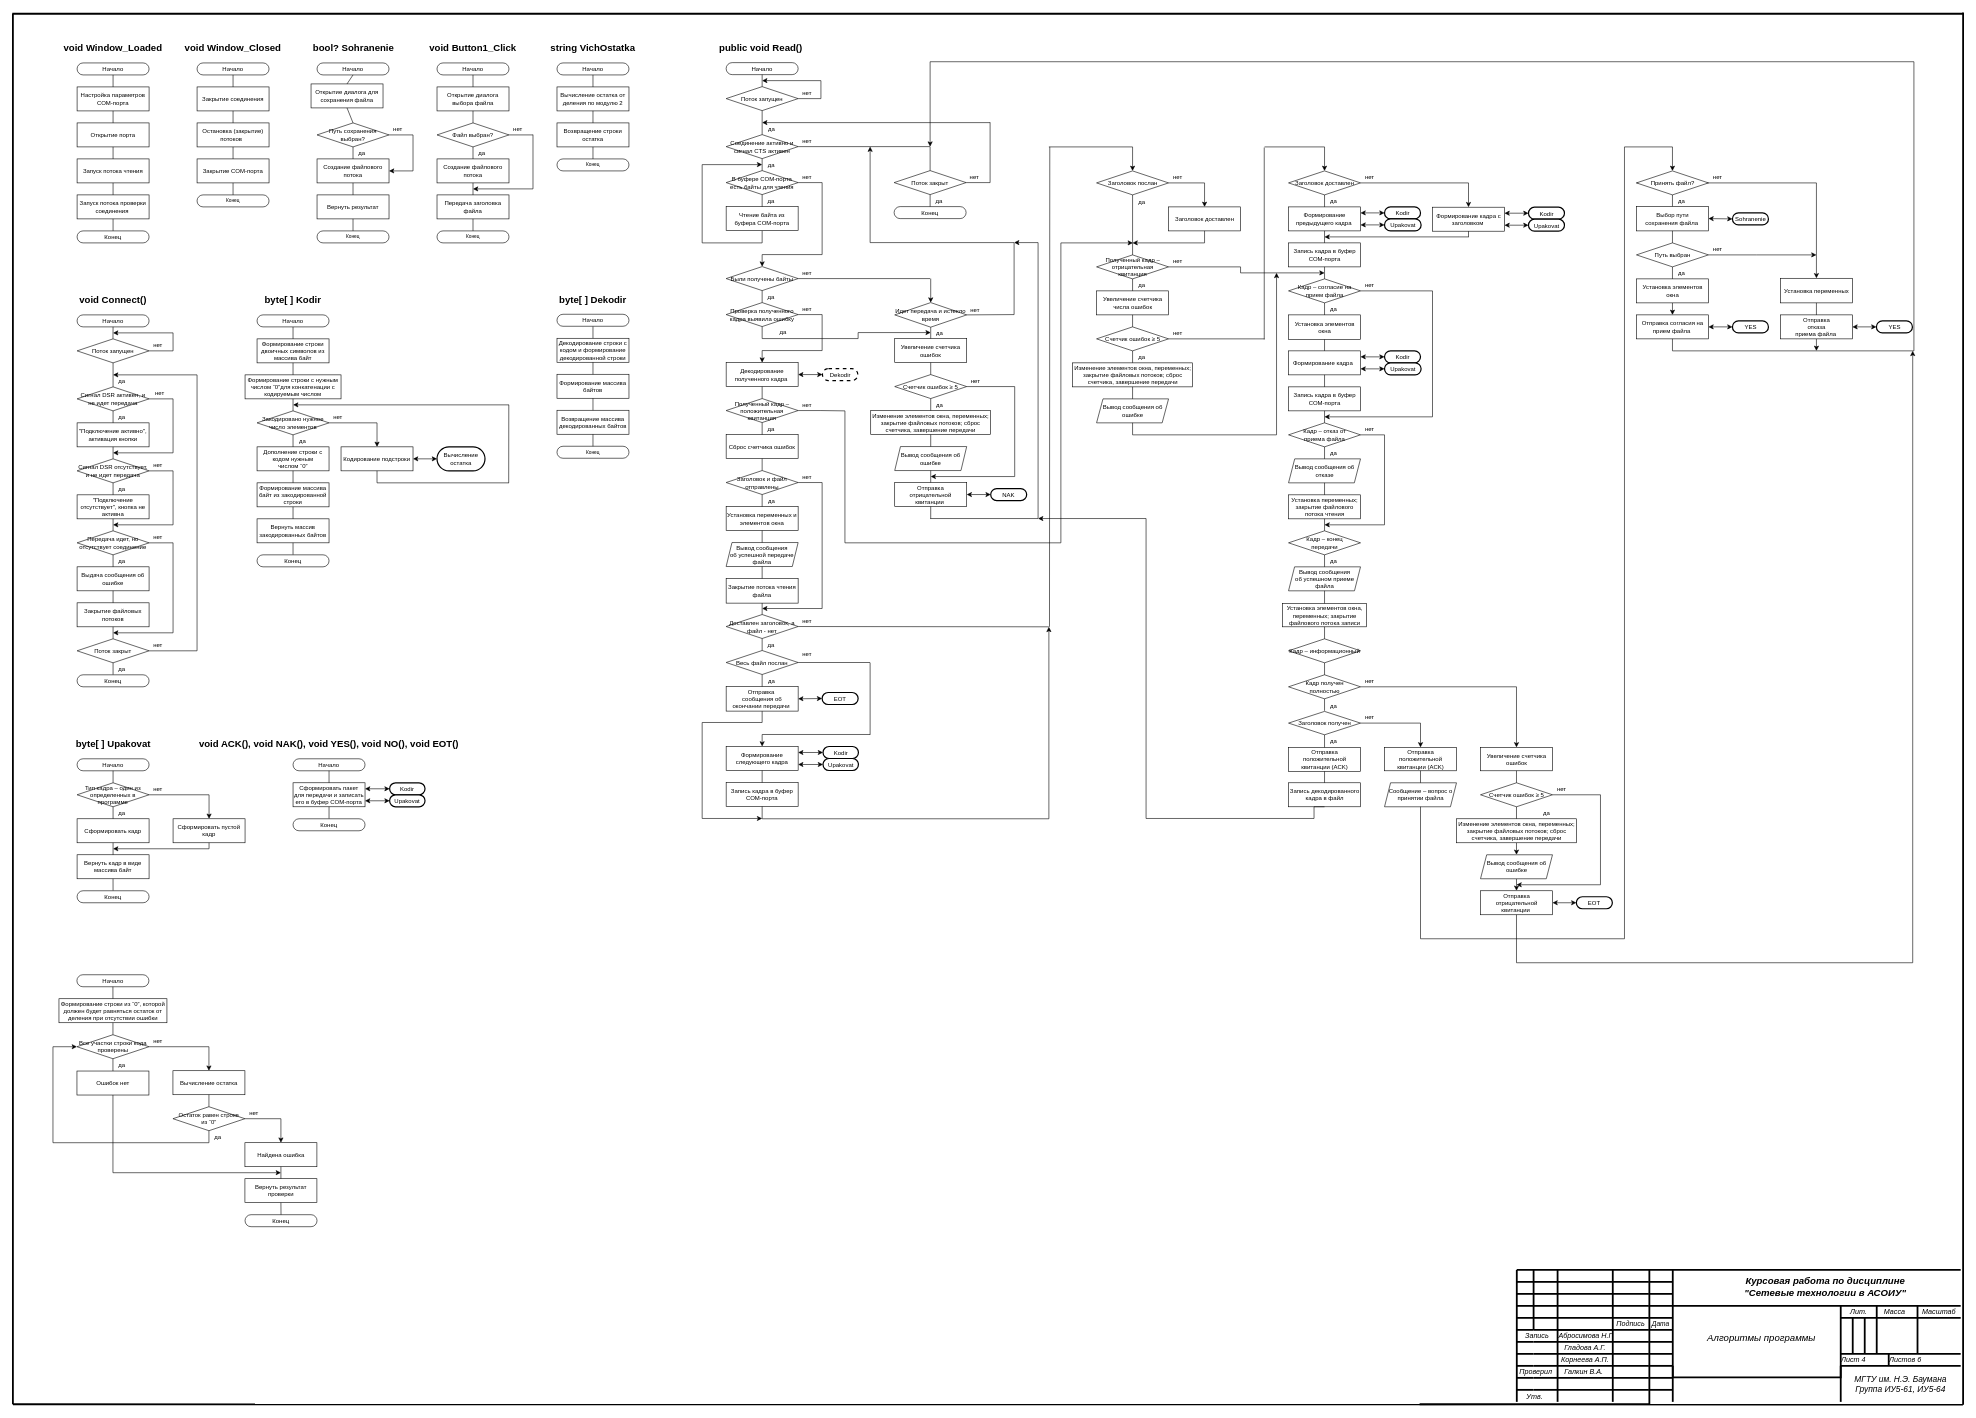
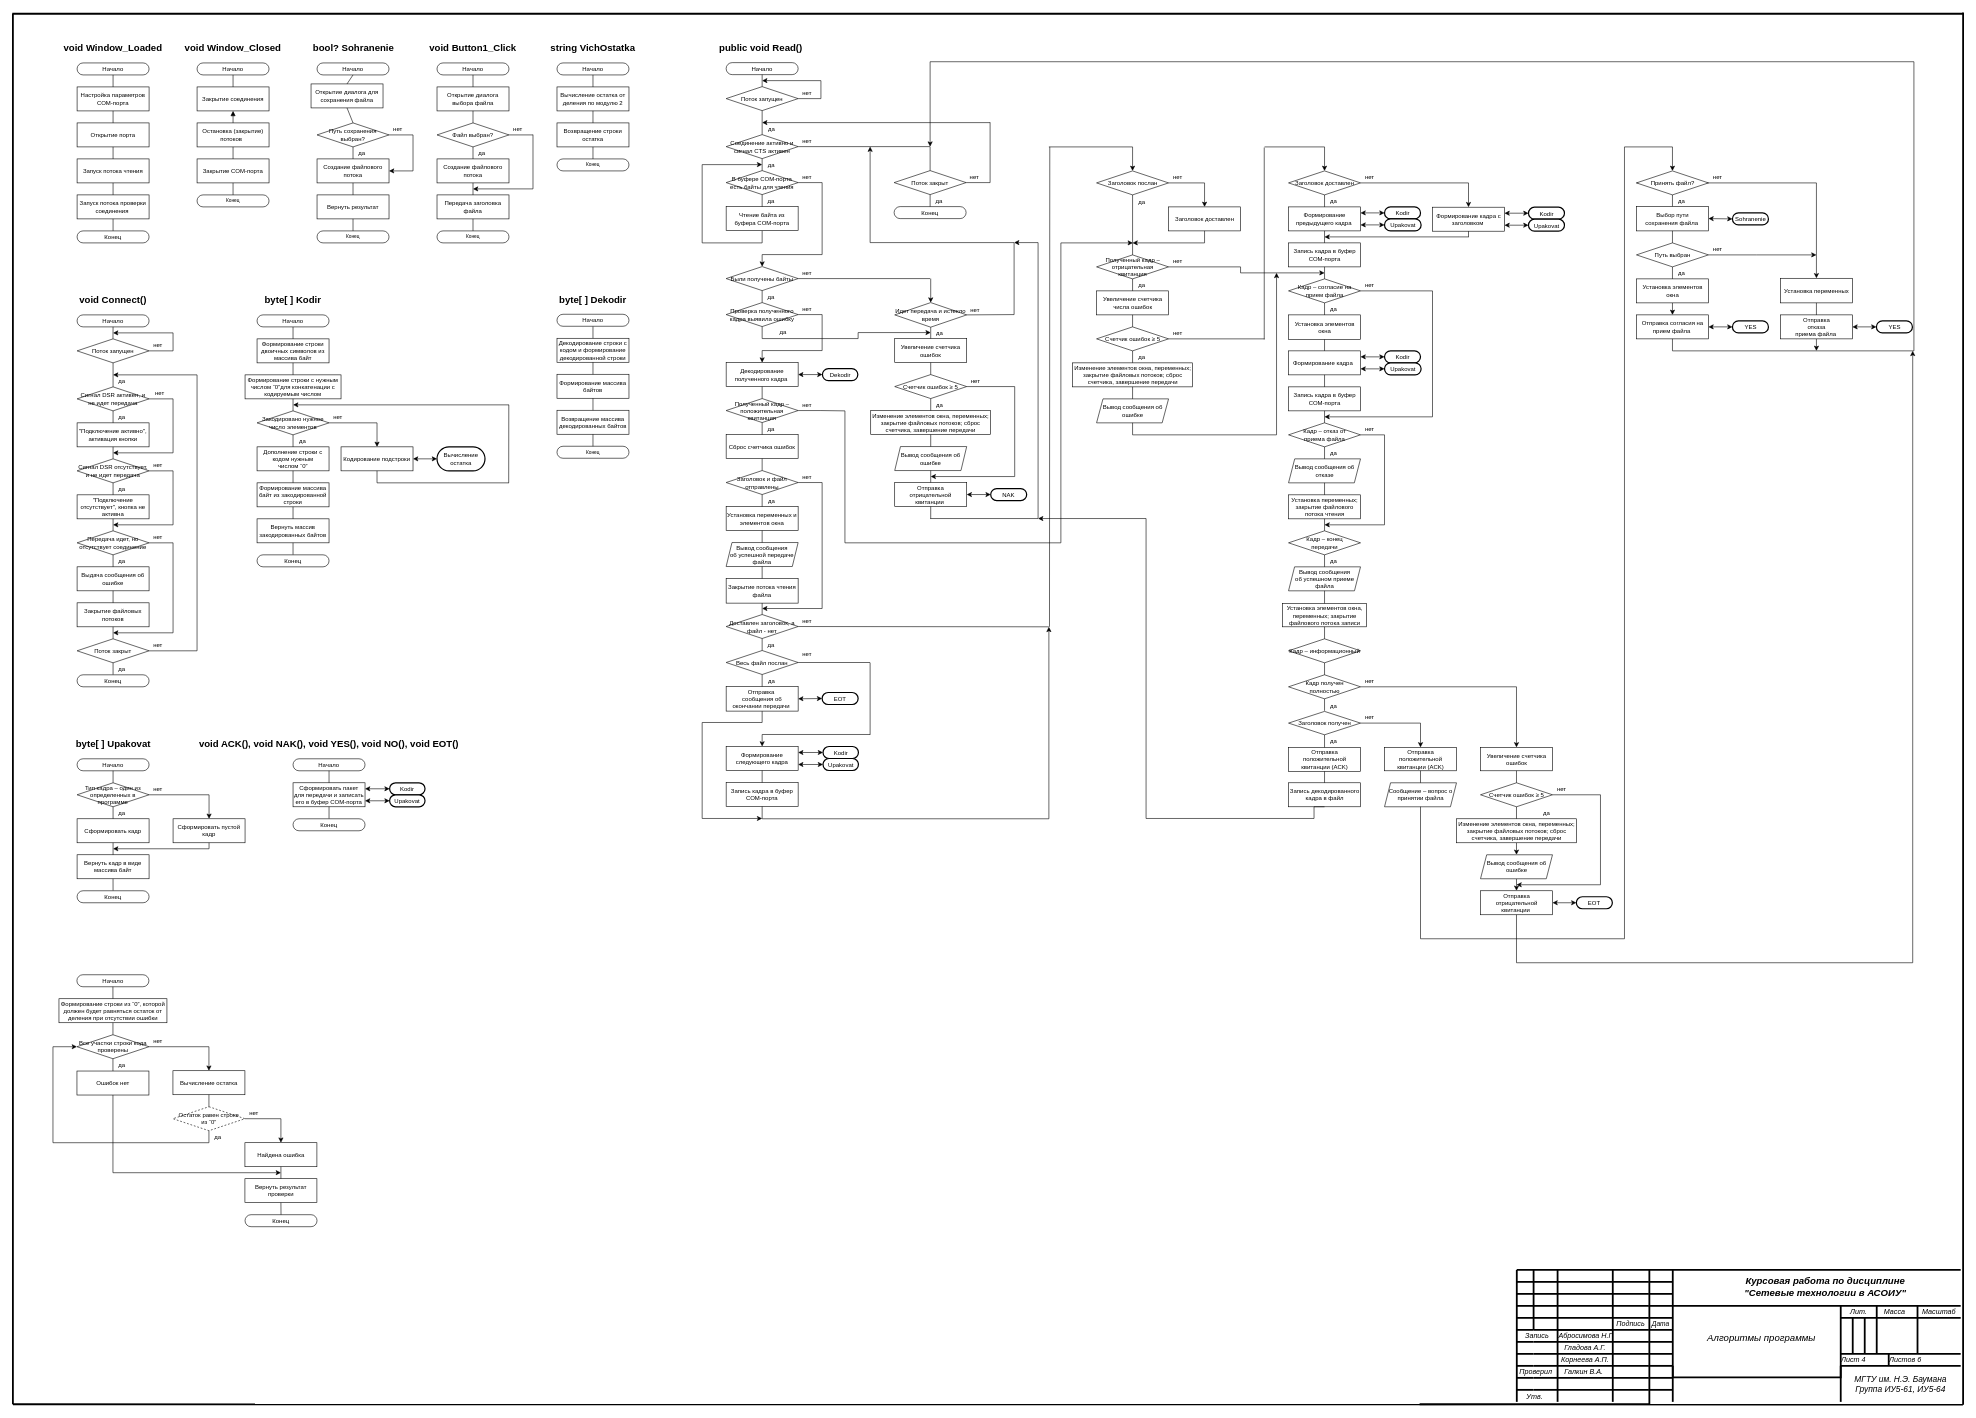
edge "Закрытие соединения" -- "Остановка (закрытие) потоков": arrowhead none -> block
node "Dekodir": style dashed -> solid
node "Остаток равен строке из “0”": style solid -> dashed
